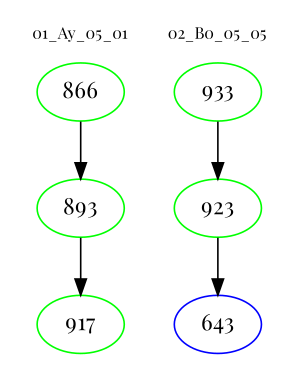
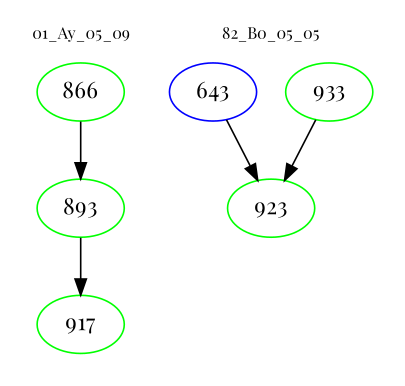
cluster "01_Ay_05_01": label "01_Ay_05_01" -> "01_Ay_05_09"
cluster "02_B0_05_05": label "02_B0_05_05" -> "82_B0_05_05"
edge "923" -> "643": reversed
